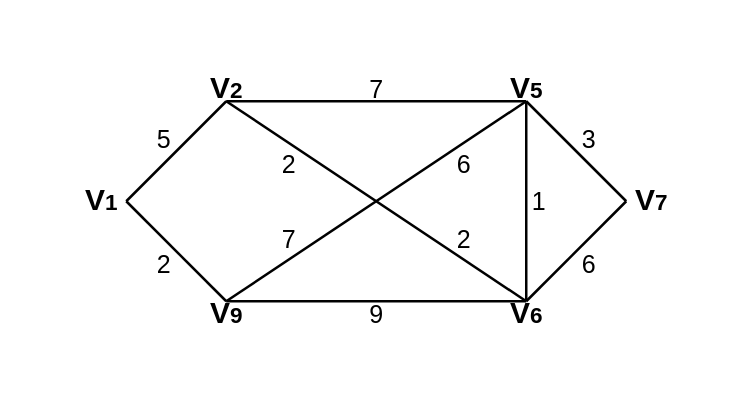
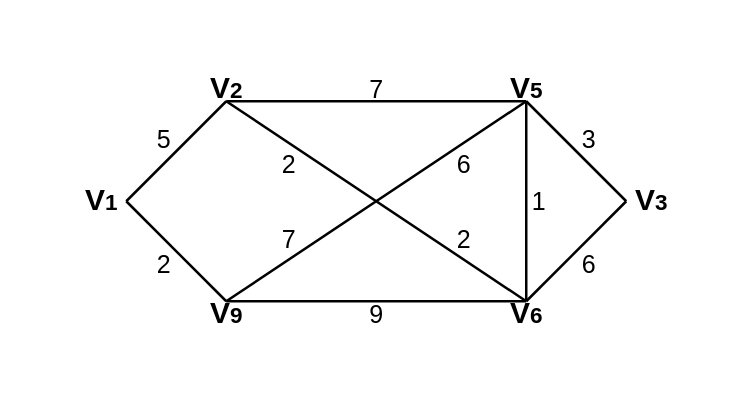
node "V7": label "V7" -> "V3"
